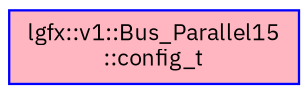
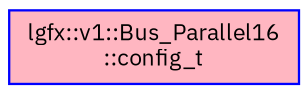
node "lgfx::v1::Bus_Parallel15 ::config_t": label "lgfx::v1::Bus_Parallel15 ::config_t" -> "lgfx::v1::Bus_Parallel16 ::config_t"
